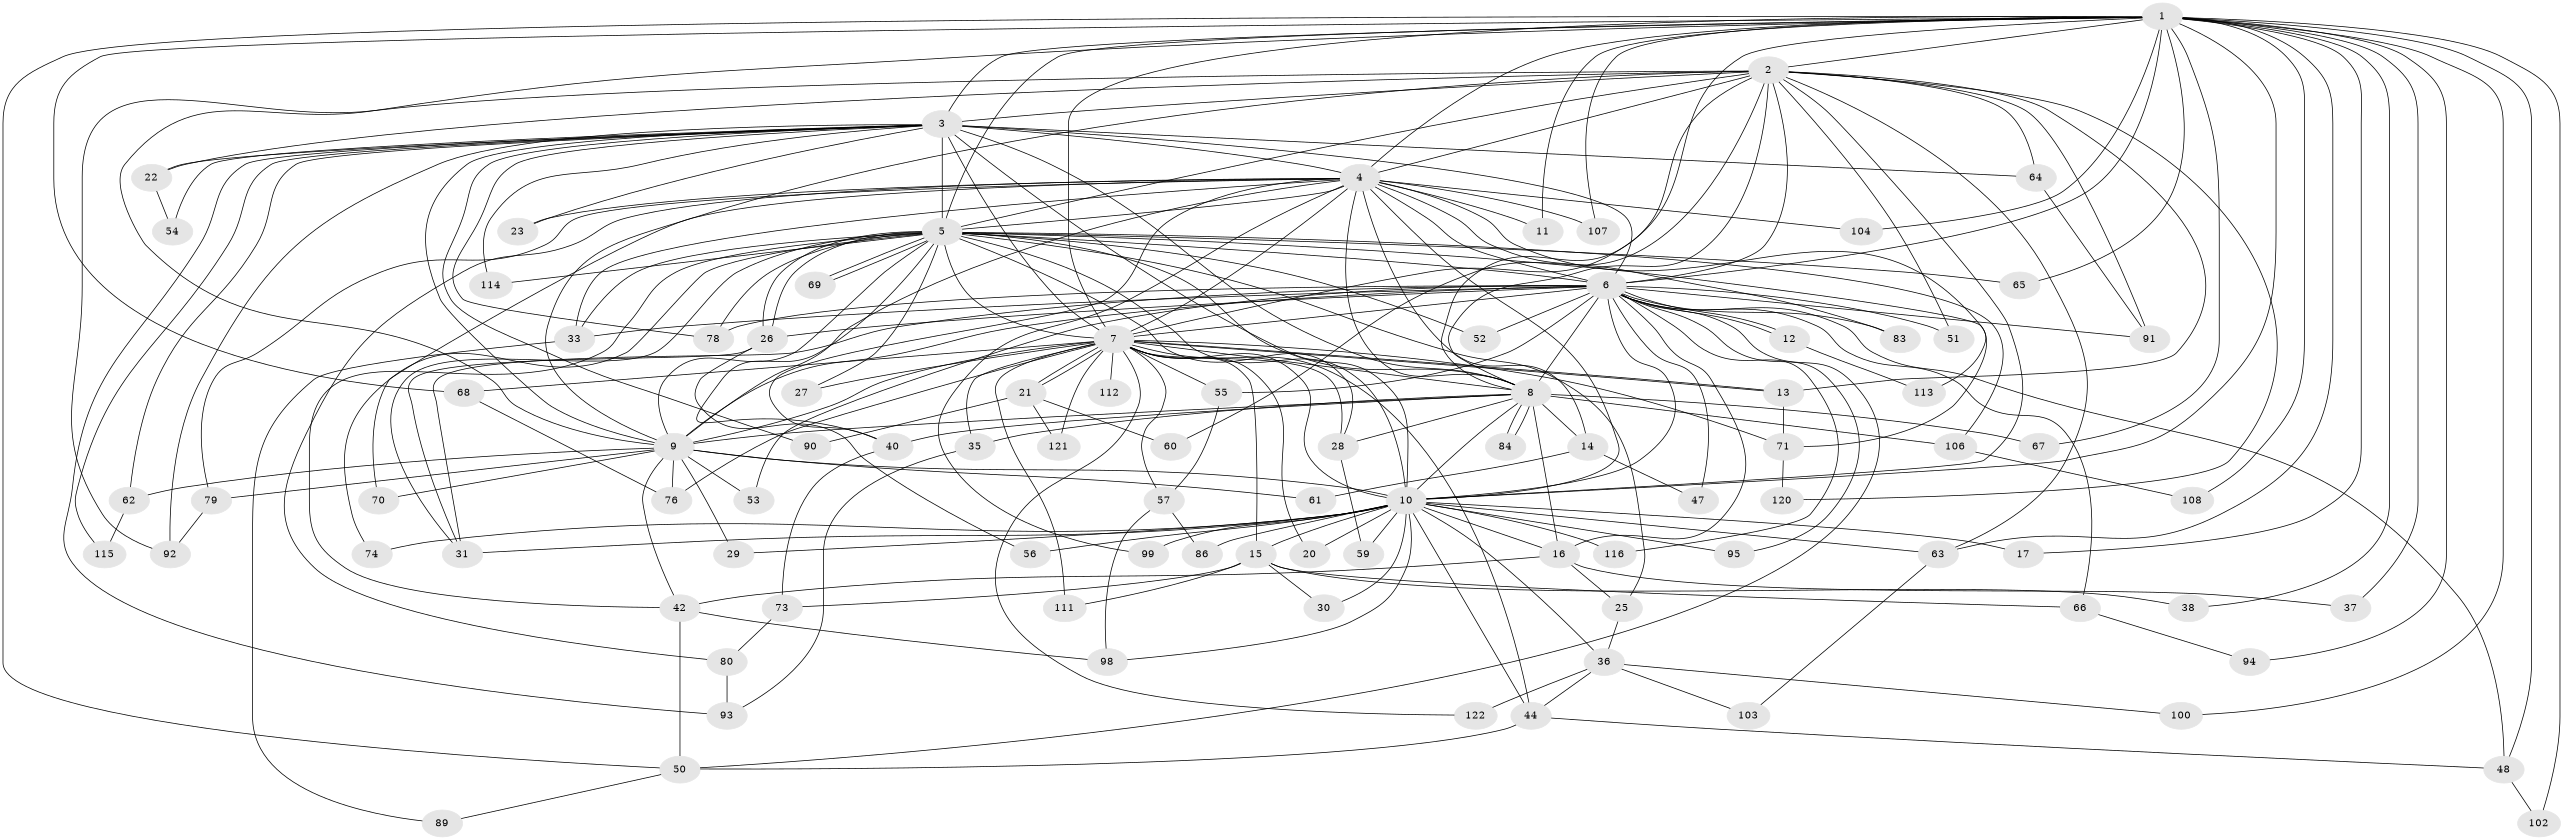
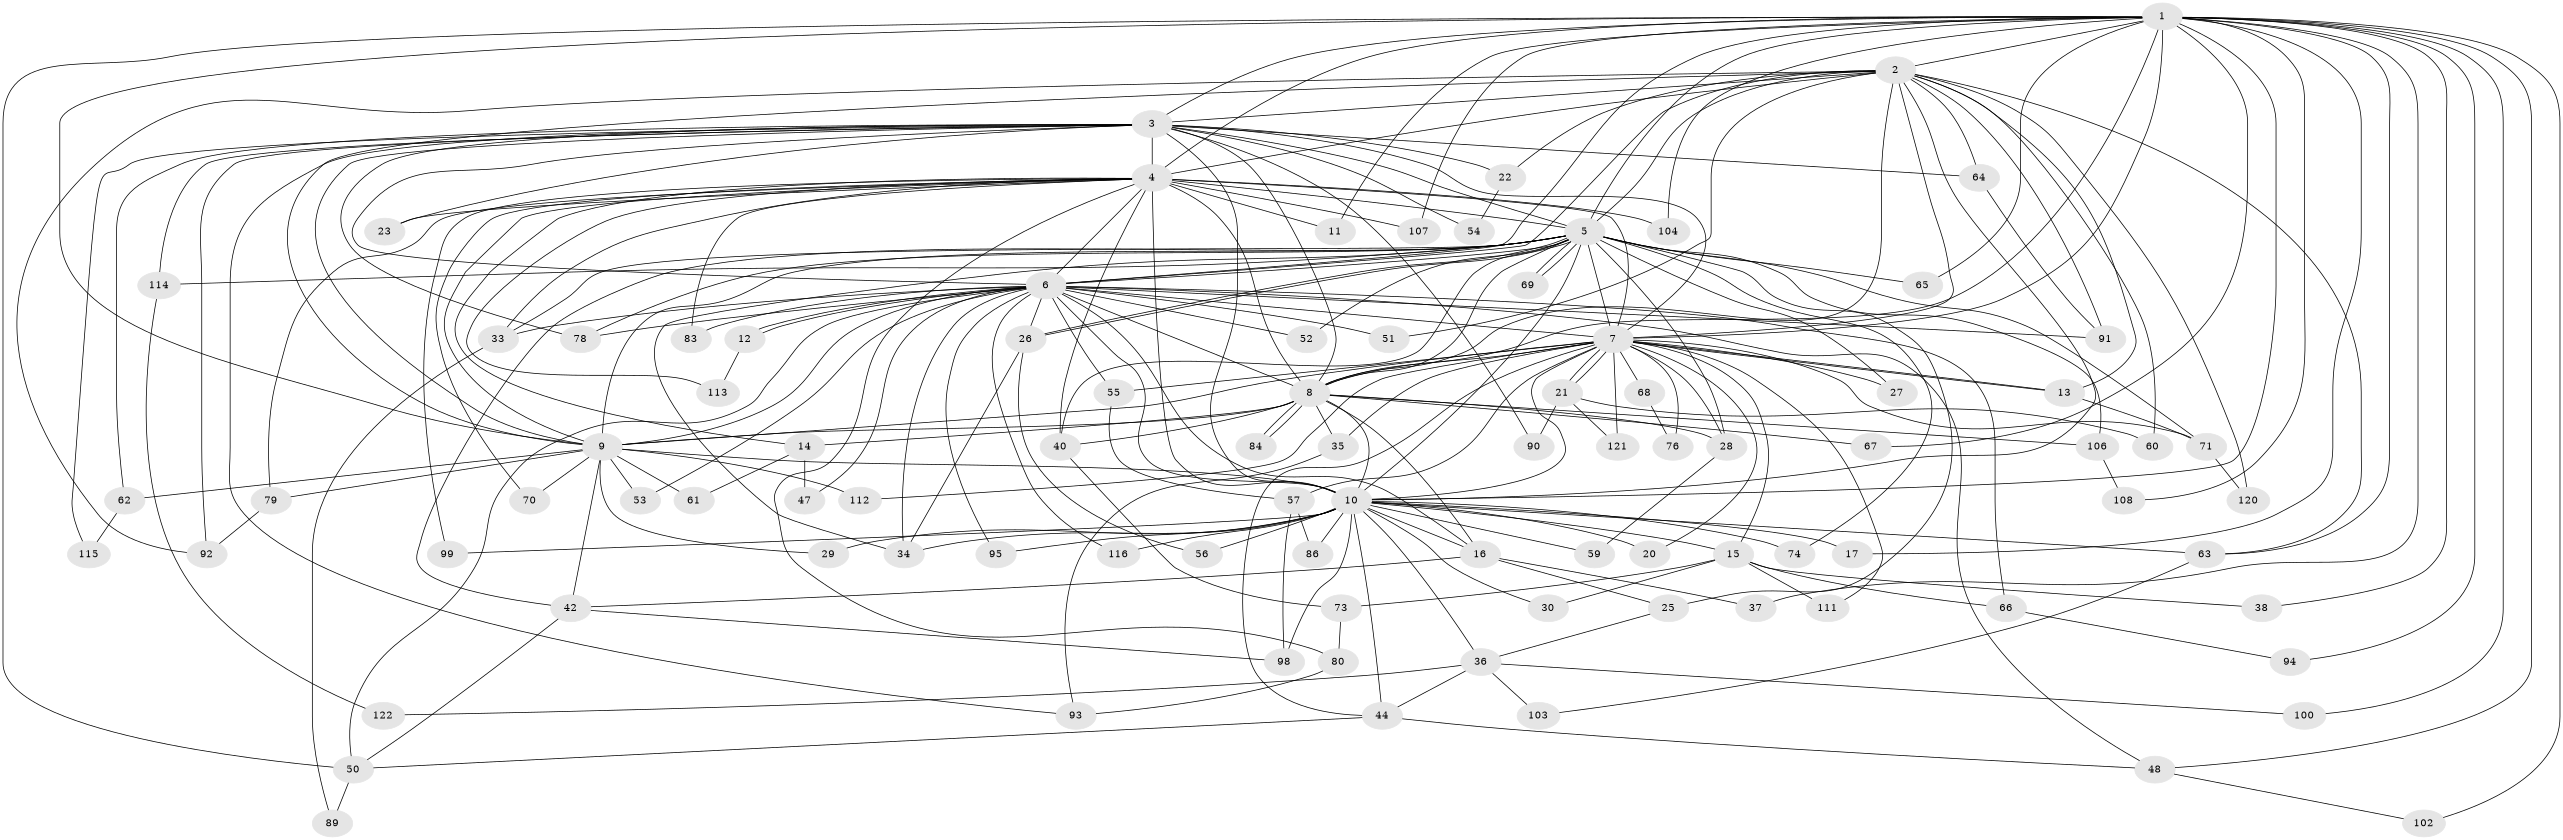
edge "1" -- "68": removed
edge "9" -- "76": now "9" -- "112"
node "31": label "31" -> "34"
edge "7" -- "122": now "114" -- "122"
